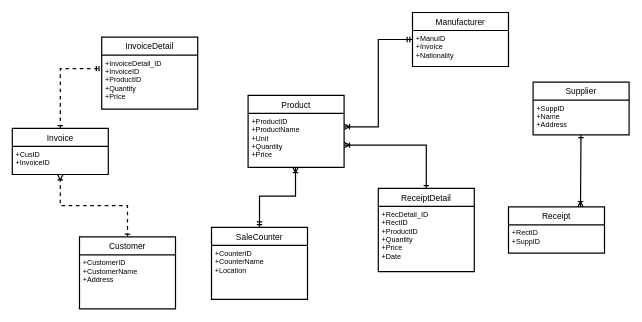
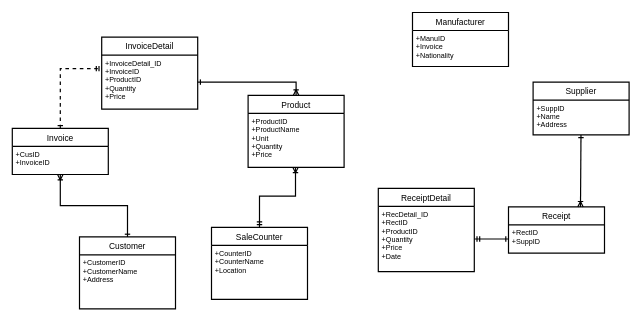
edge "+InvoiceDetail_ID +InvoiceID +ProductID +Quantity +Price" -- "Product": added
edge "+ManuID +Invoice +Nationality" -- "+ProductID +ProductName +Unit +Quantity +Price": removed
edge "Product" -- "ReceiptDetail": removed
edge "Invoice" -- "Customer": style dashed -> solid
edge "+RecDetail_ID +RectID +ProductID +Quantity +Price +Date" -- "+RectID +SuppID": added
